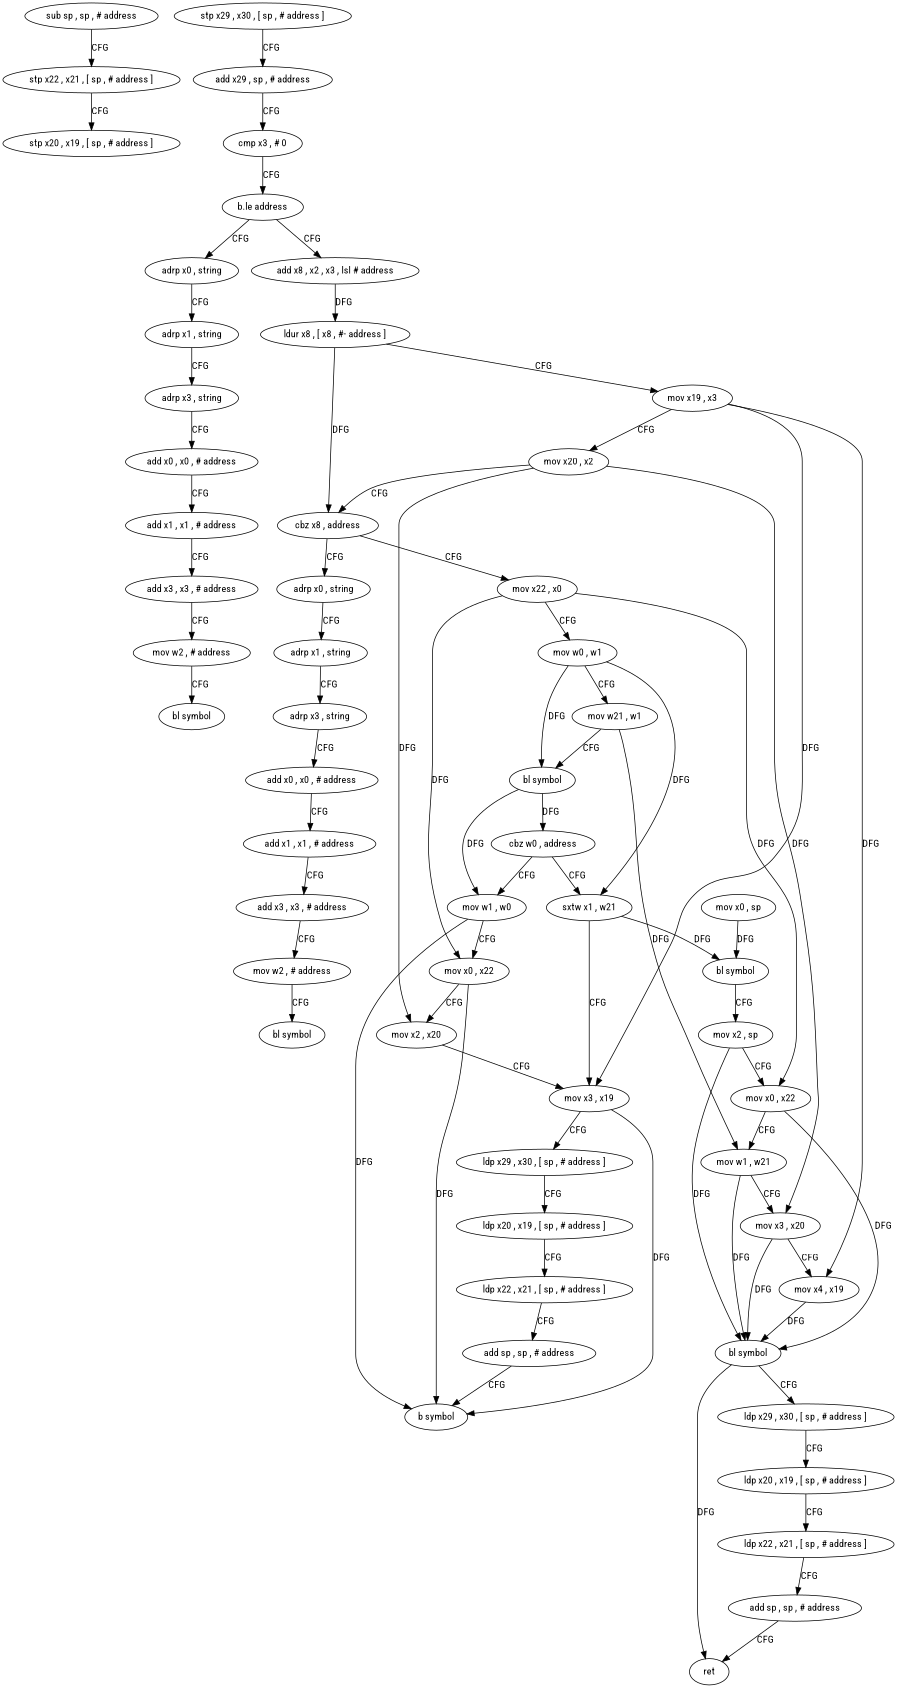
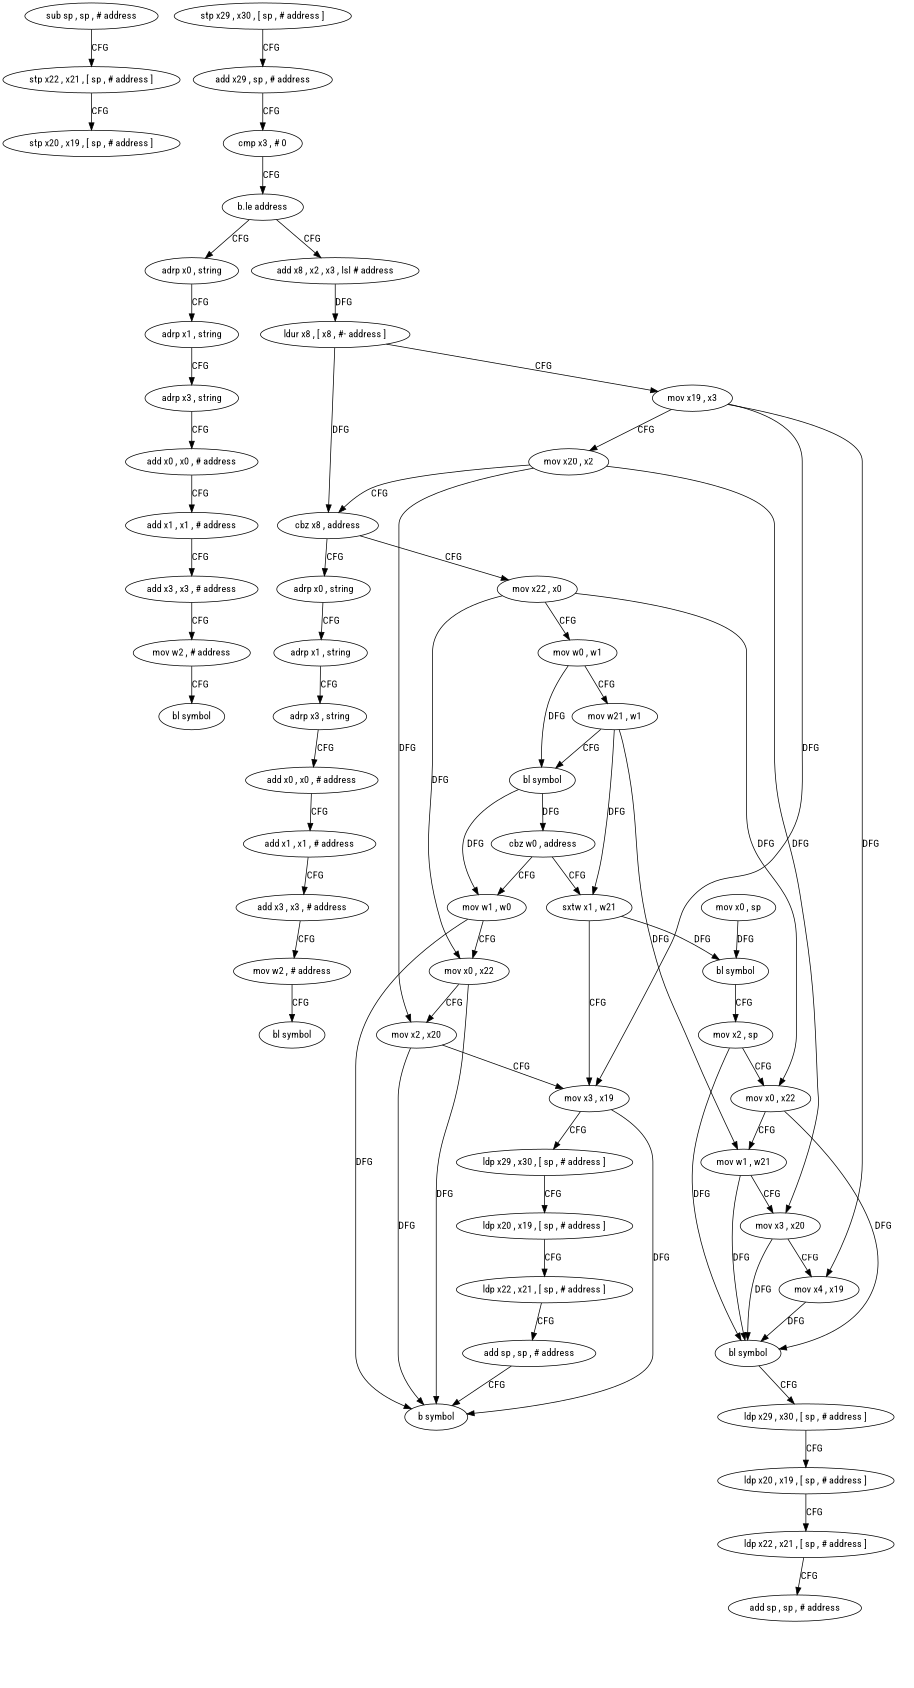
edge "mov w0 , w1" -> "sxtw x1 , w21": now "mov w21 , w1" -> "sxtw x1 , w21"
edge "mov x2 , x20" -> "b symbol": added, label "DFG"
node "ret": removed
